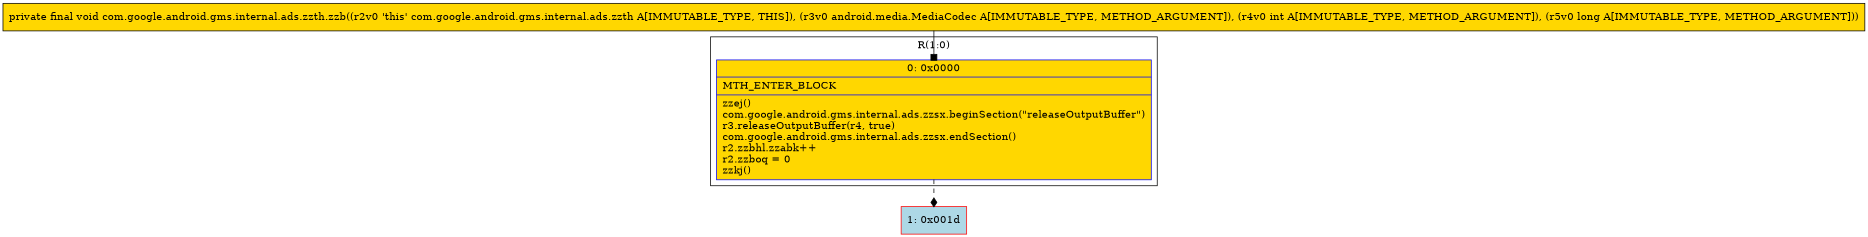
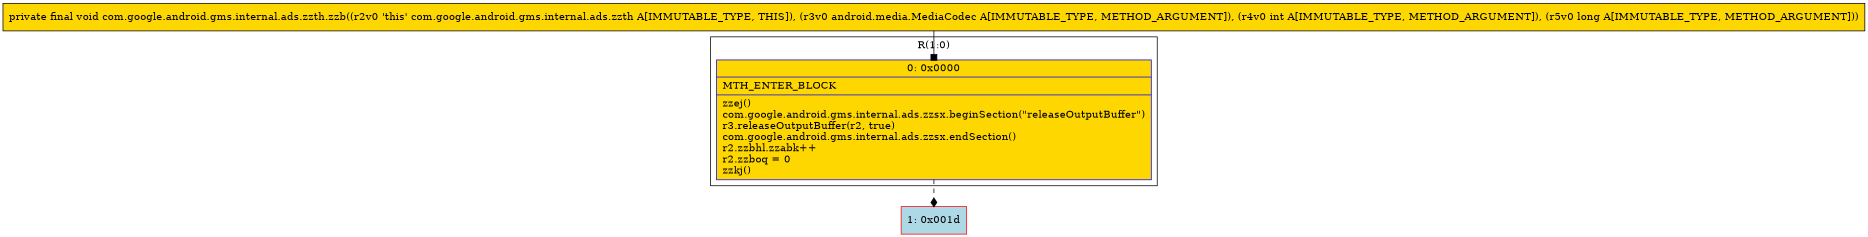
node "0: 0x0000": text "r3.releaseOutputBuffer(r4, true)" -> "r3.releaseOutputBuffer(r2, true)"
